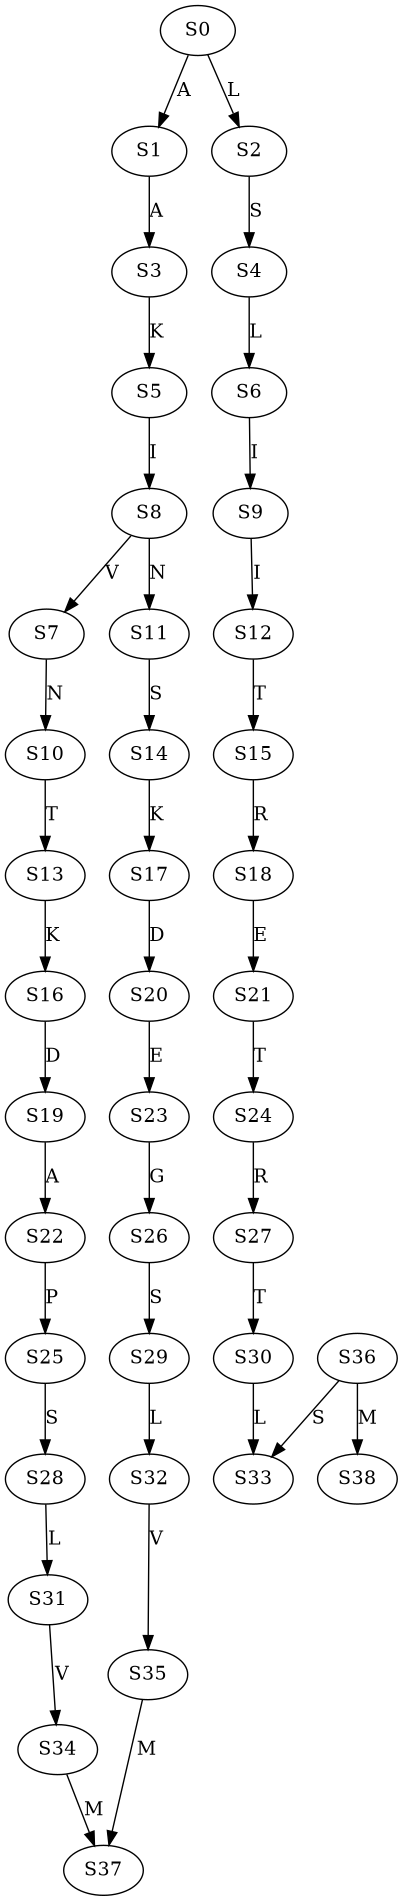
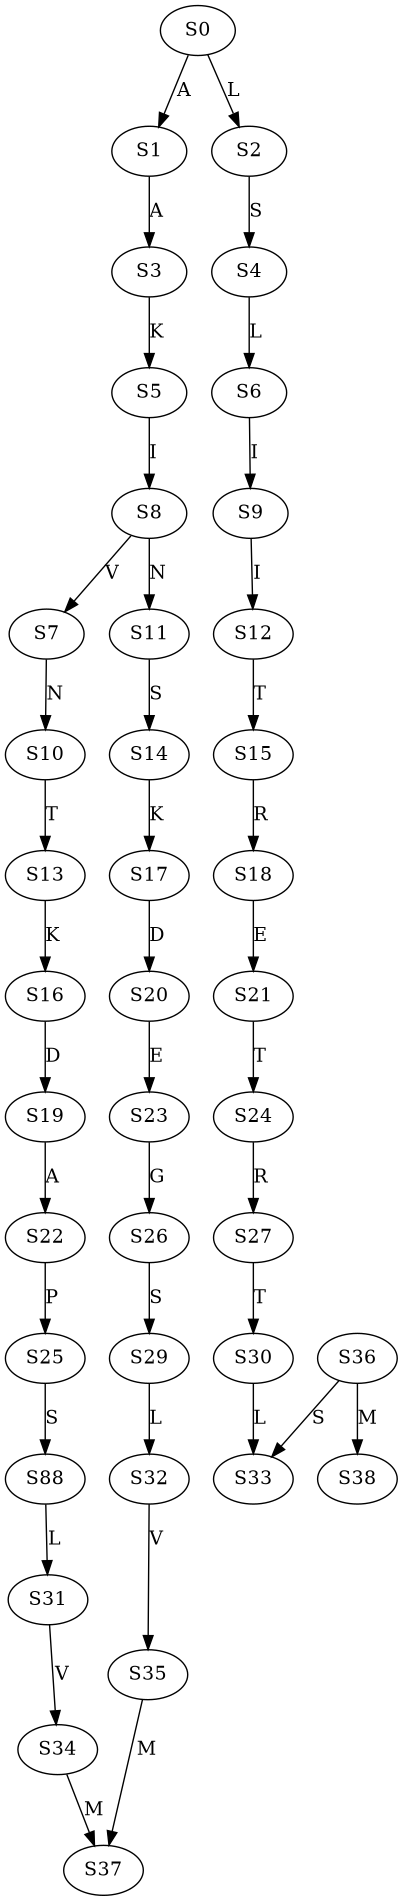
node "S28": label "S28" -> "S88"
